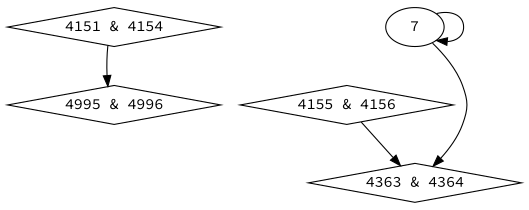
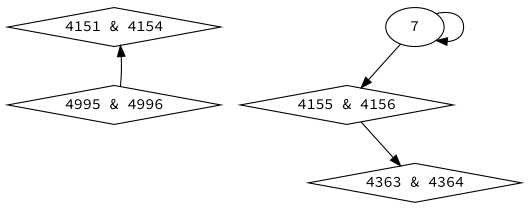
edge "4151 & 4154" -> "4995 & 4996": reversed
edge "7" -> "4363 & 4364": now "7" -> "4155 & 4156"
